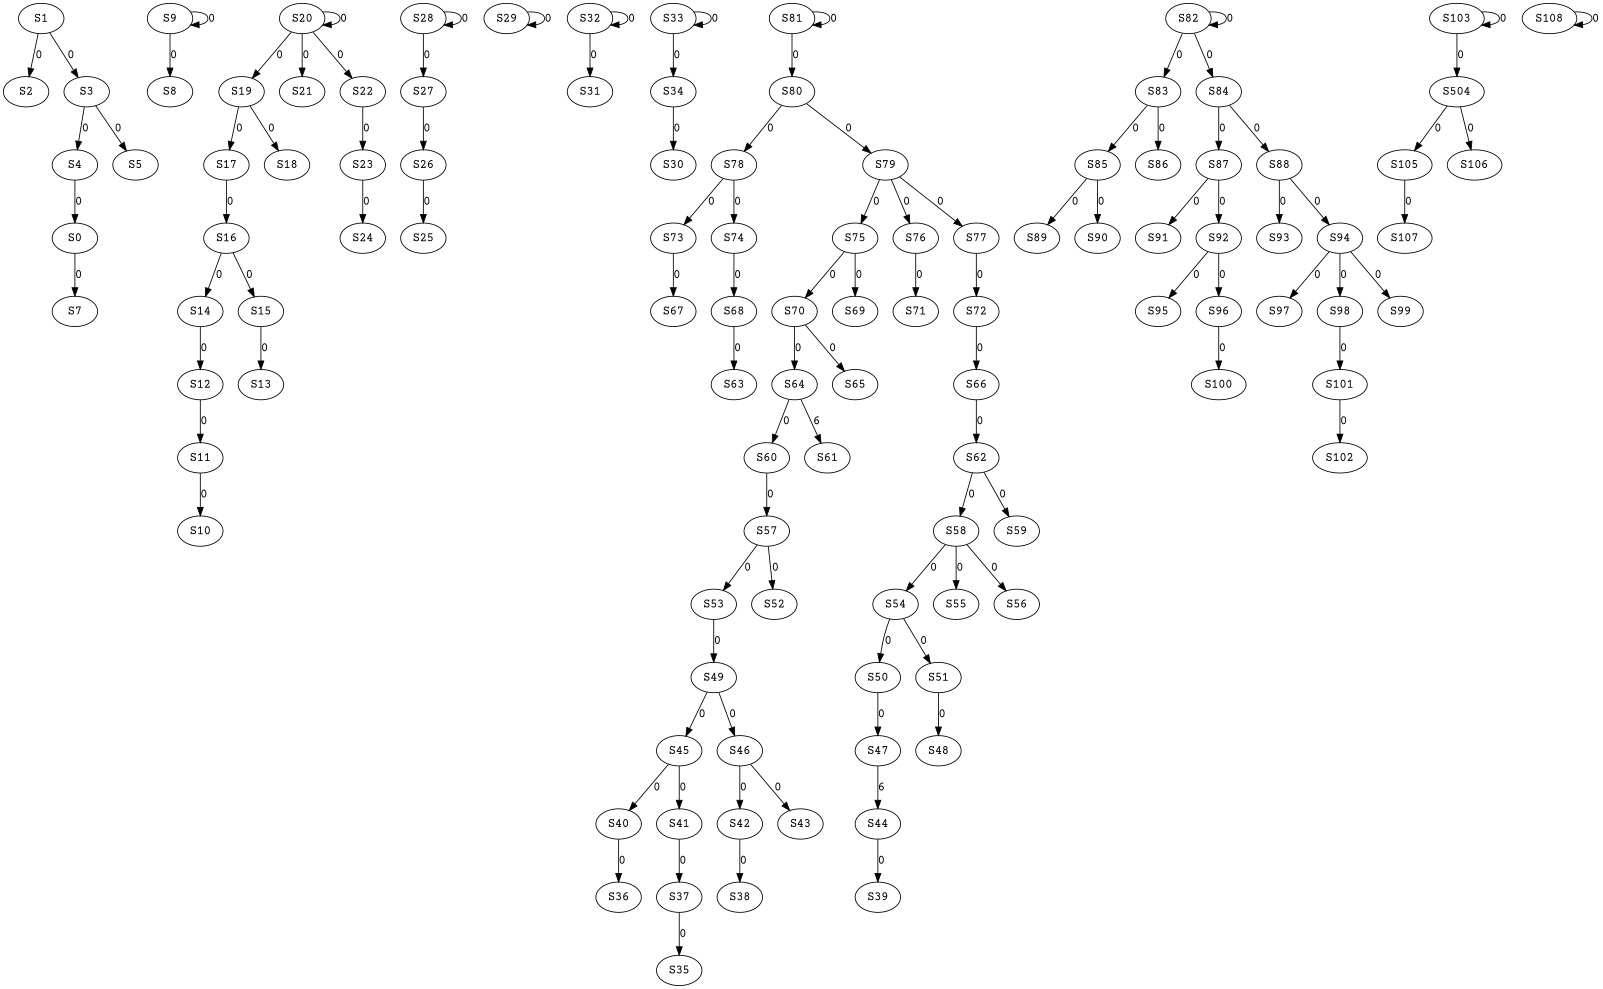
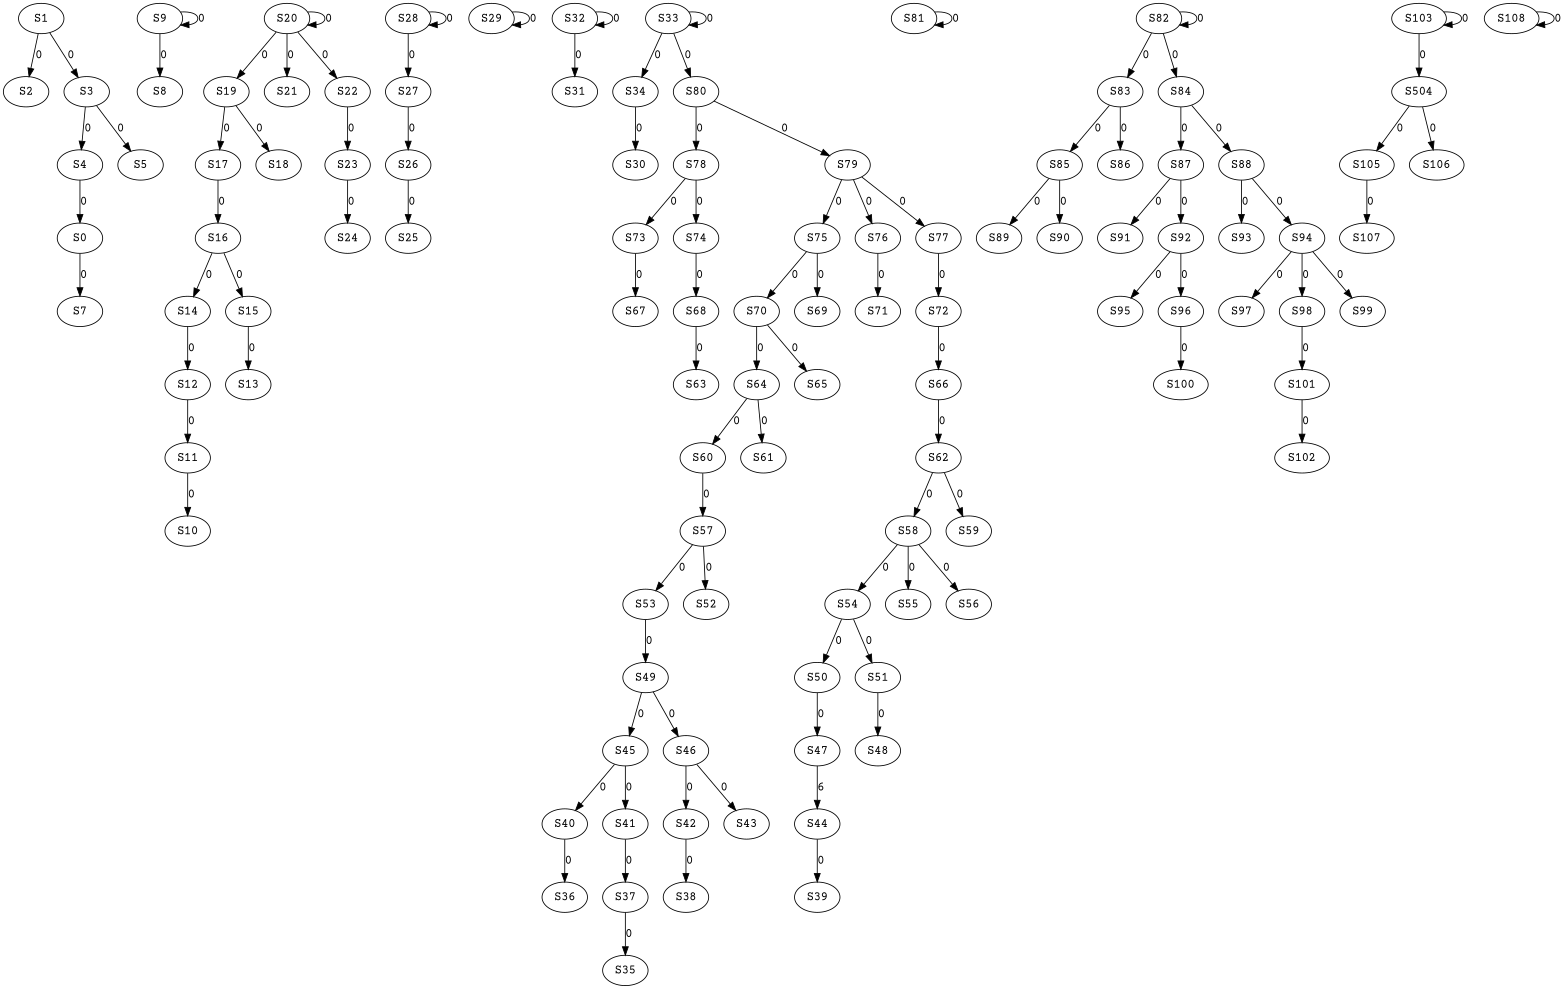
edge "S81" -> "S80": now "S33" -> "S80"
edge "S64" -> "S61": label "6" -> "0"
